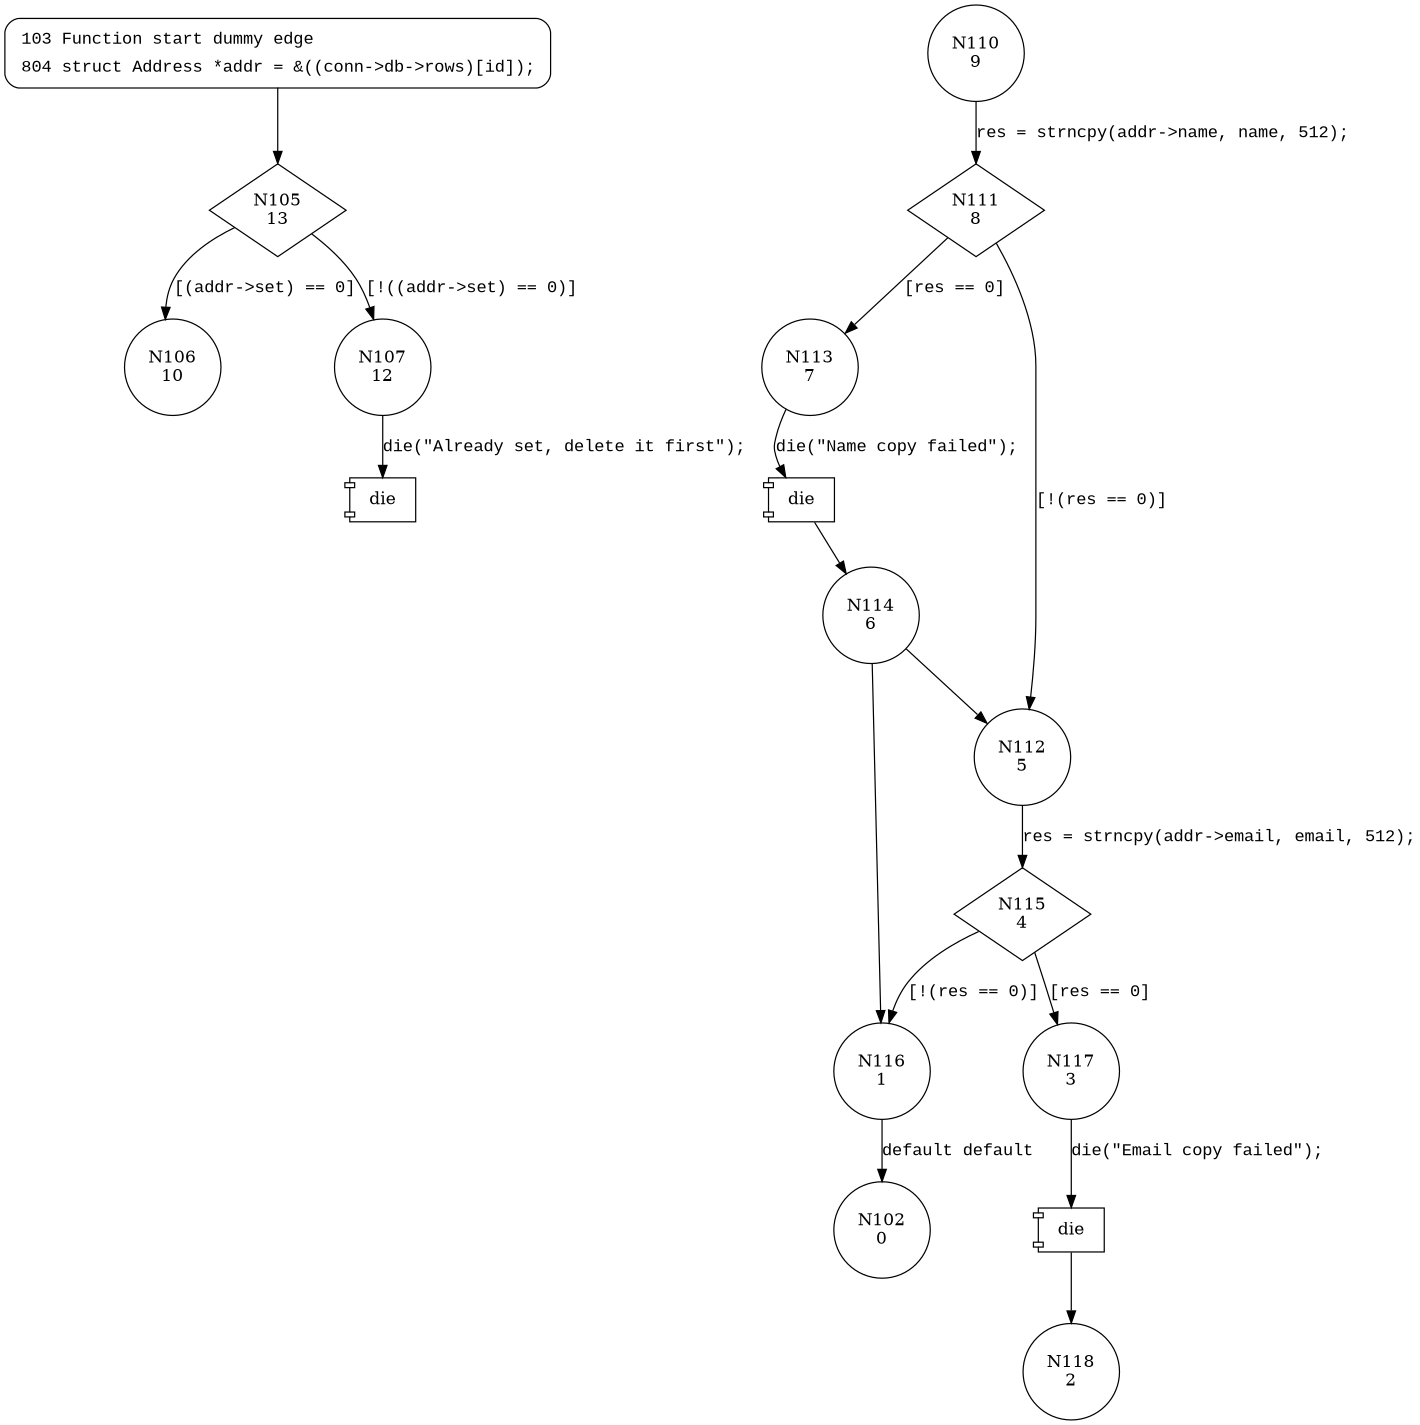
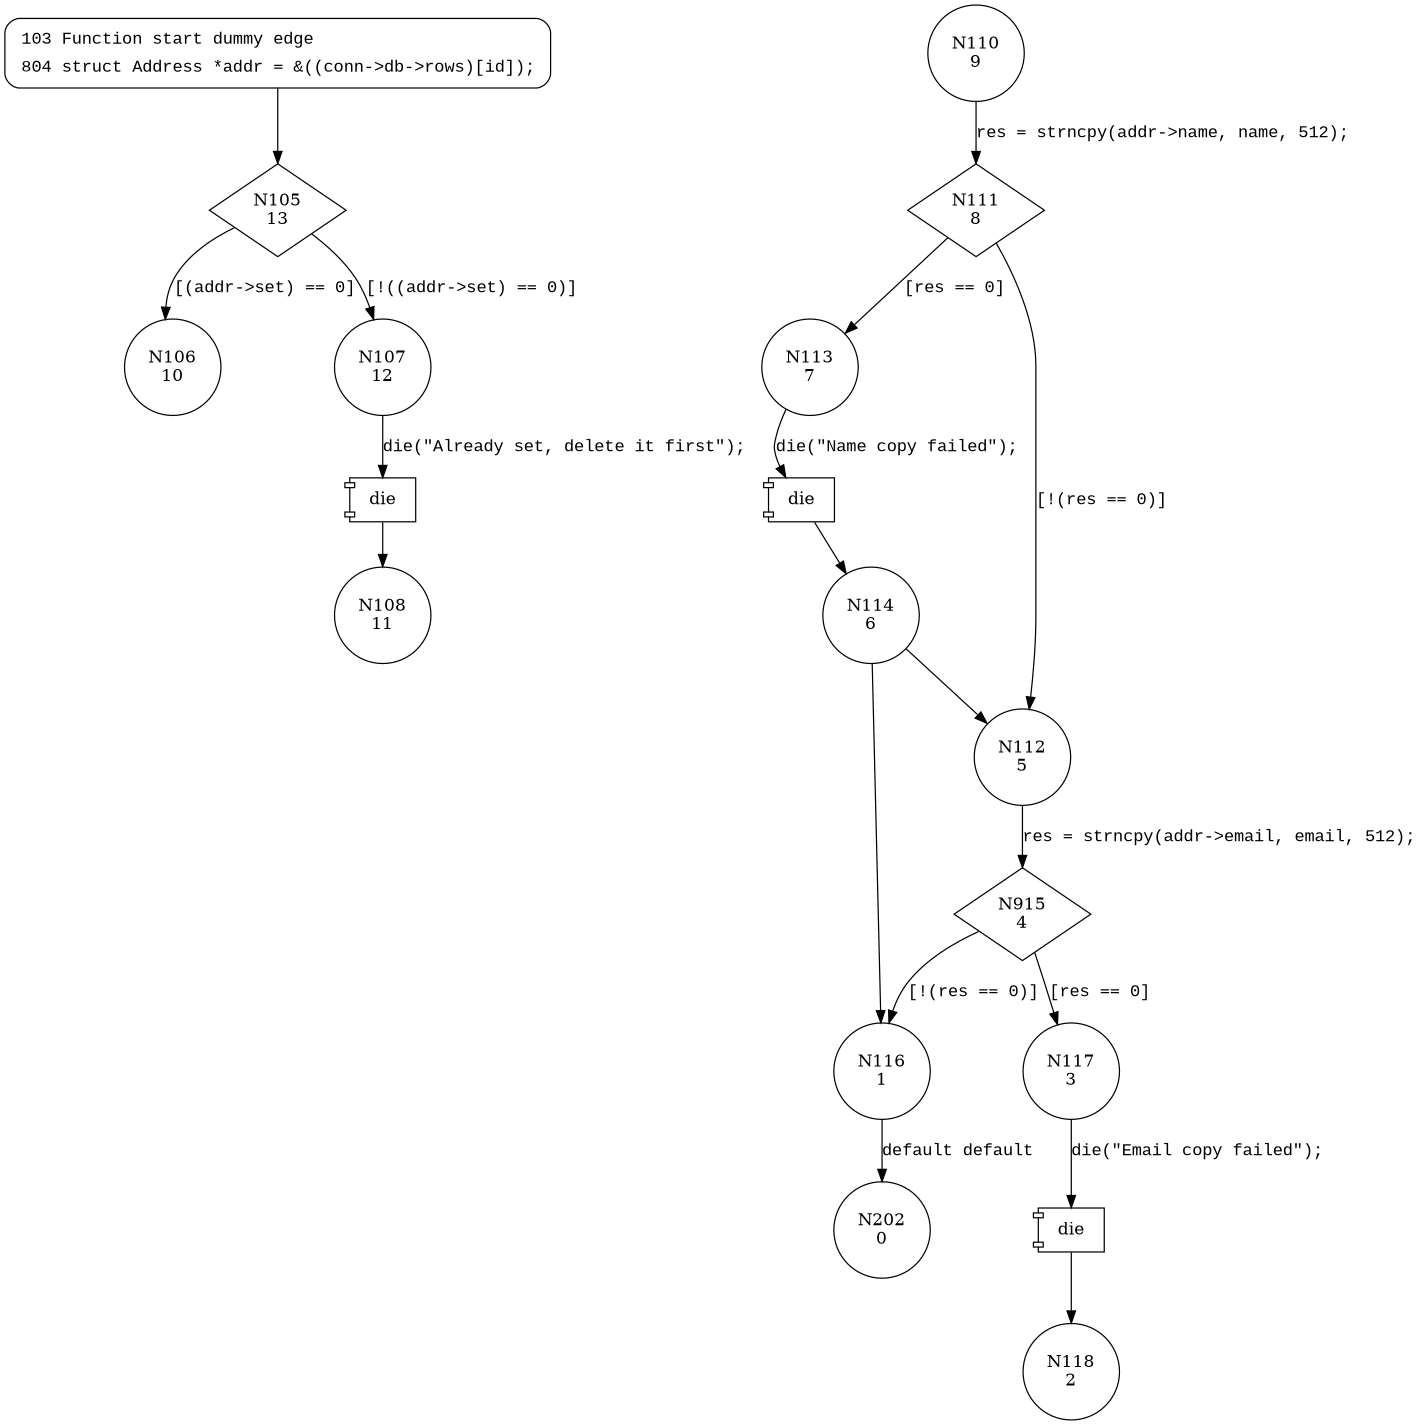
node "N108 11": added
node "N115 4": label "N115 4" -> "N915 4"
node "N102 0": label "N102 0" -> "N202 0"
